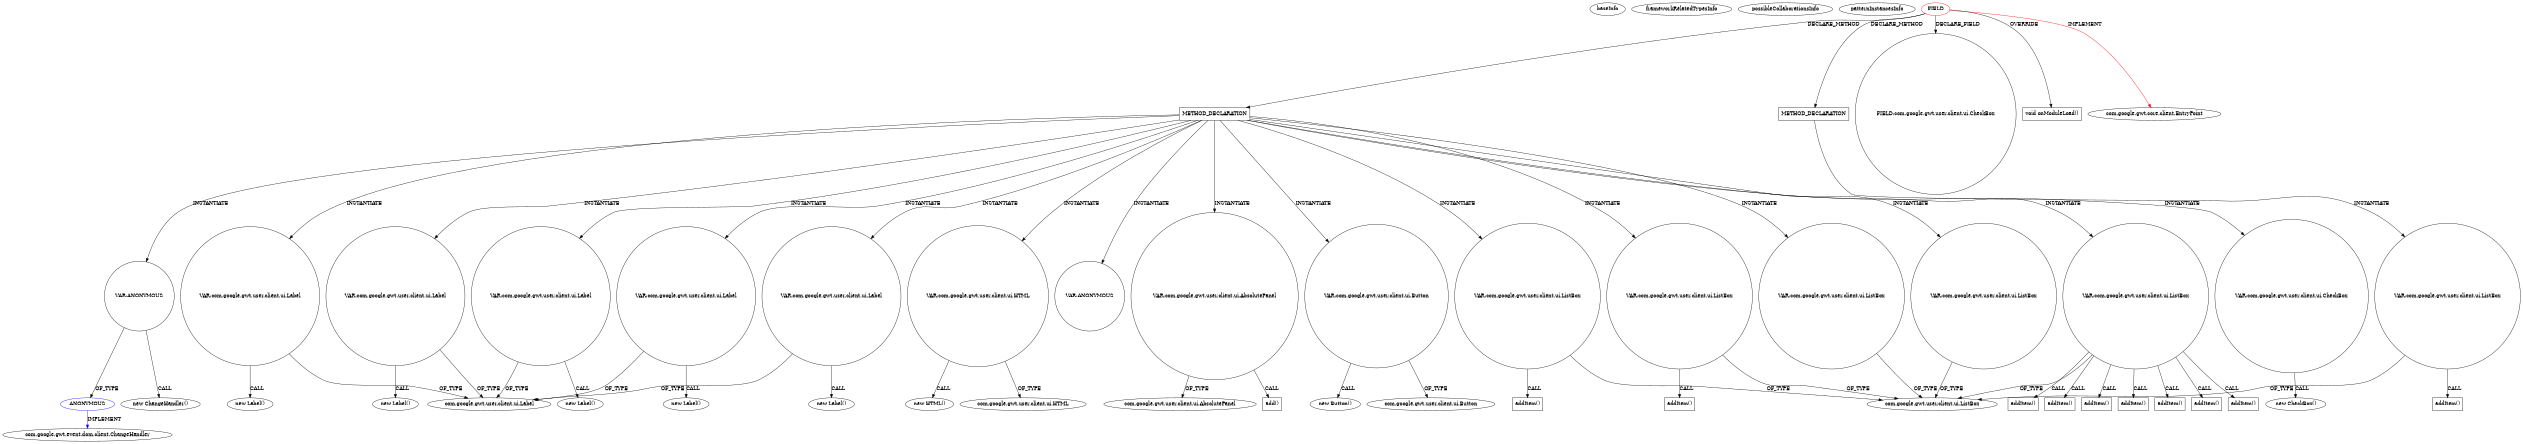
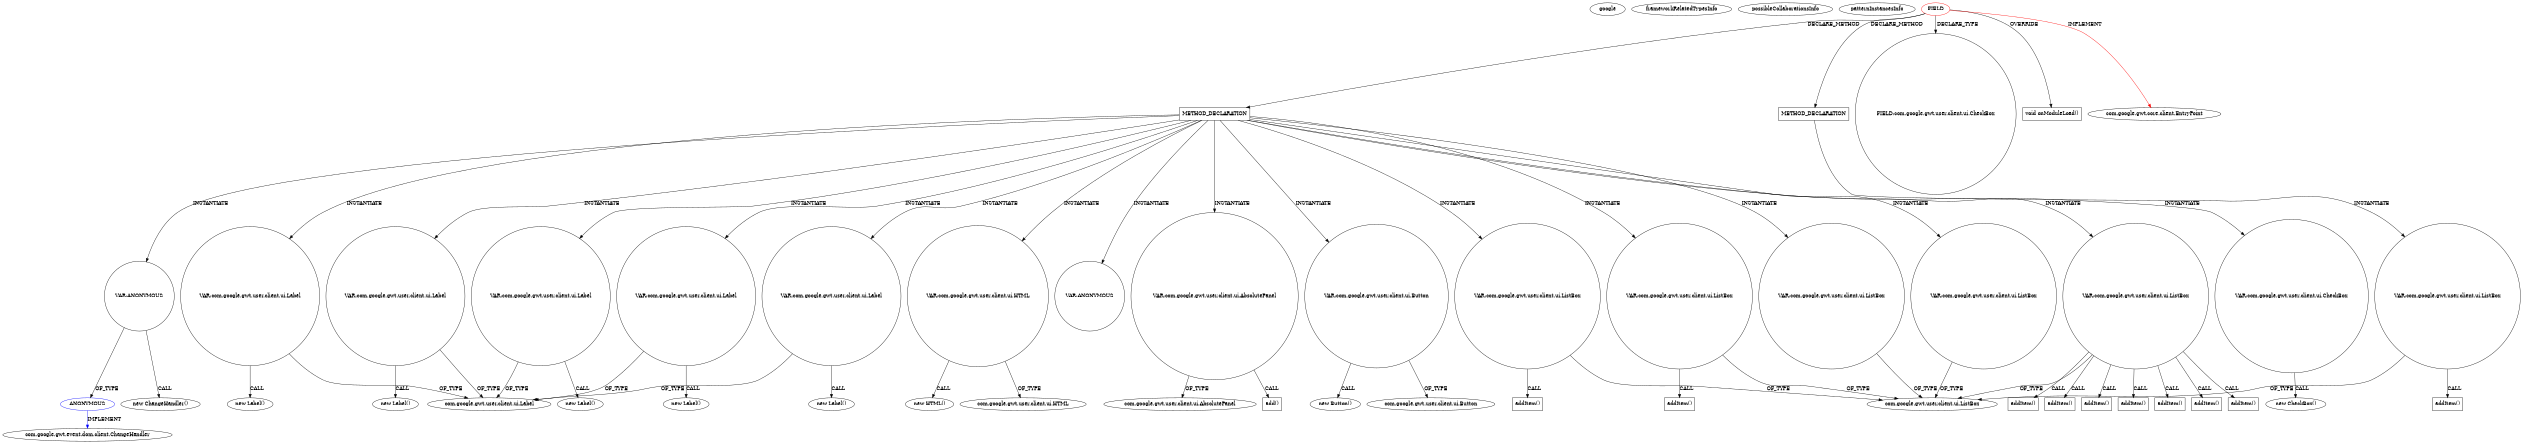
node "baseInfo": label "baseInfo" -> "google"
edge "FIELD" -> "FIELD:com.google.gwt.user.client.ui.CheckBox": label "DECLARE_FIELD" -> "DECLARE_TYPE"
